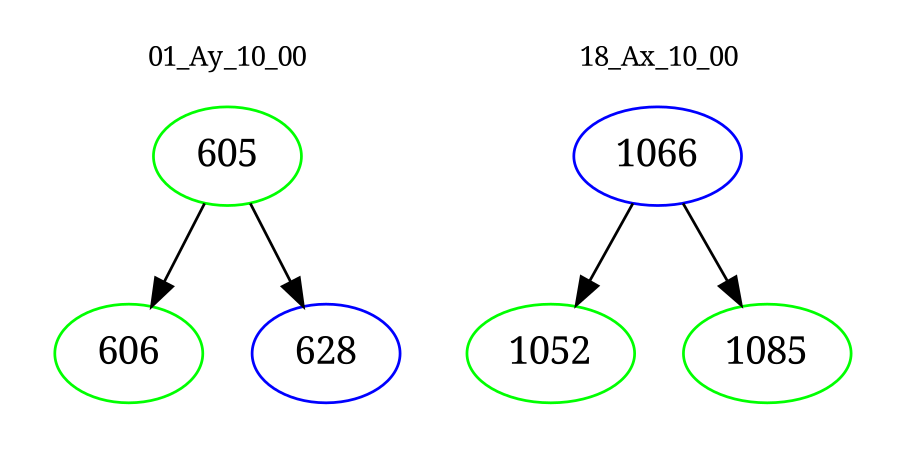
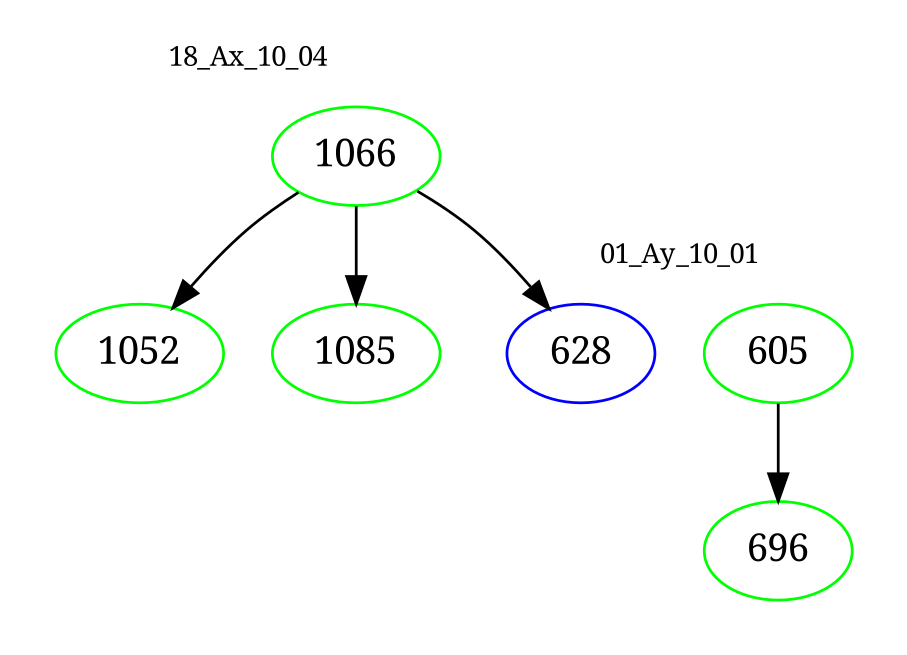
cluster "01_Ay_10_00": label "01_Ay_10_00" -> "01_Ay_10_01"
cluster "18_Ax_10_00": label "18_Ax_10_00" -> "18_Ax_10_04"
node "1066": color blue -> green
edge "605" -> "628": now "1066" -> "628"
node "606": label "606" -> "696"
